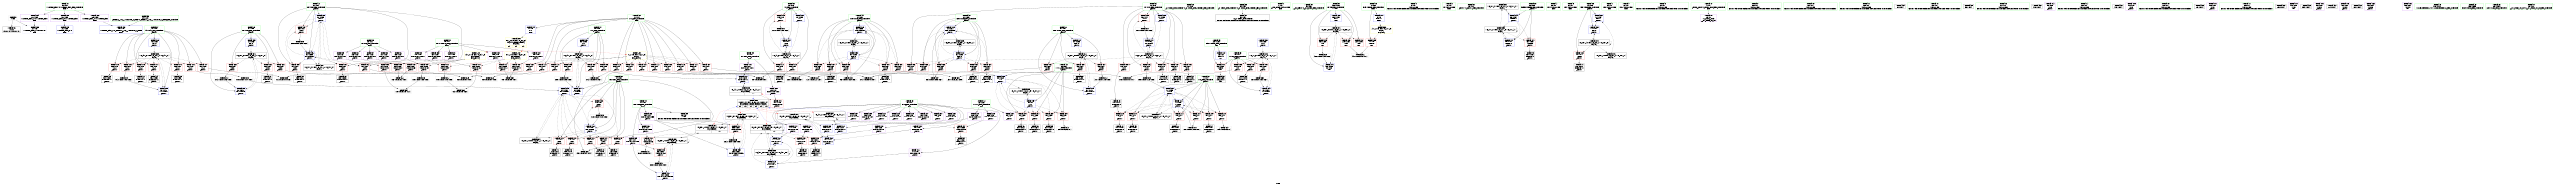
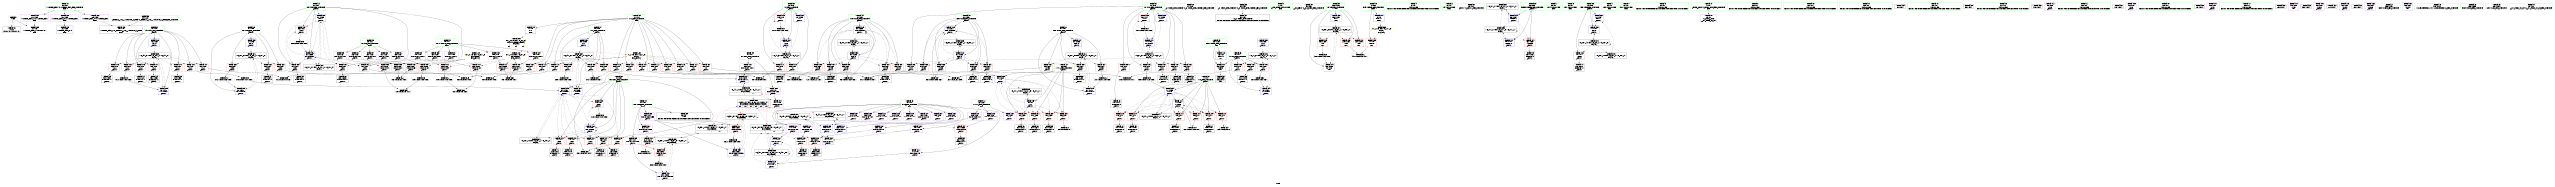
node "NodeID: 47": added
edge "NodeID: 39" -> "NodeID: 266": now "NodeID: 39" -> "NodeID: 245"
